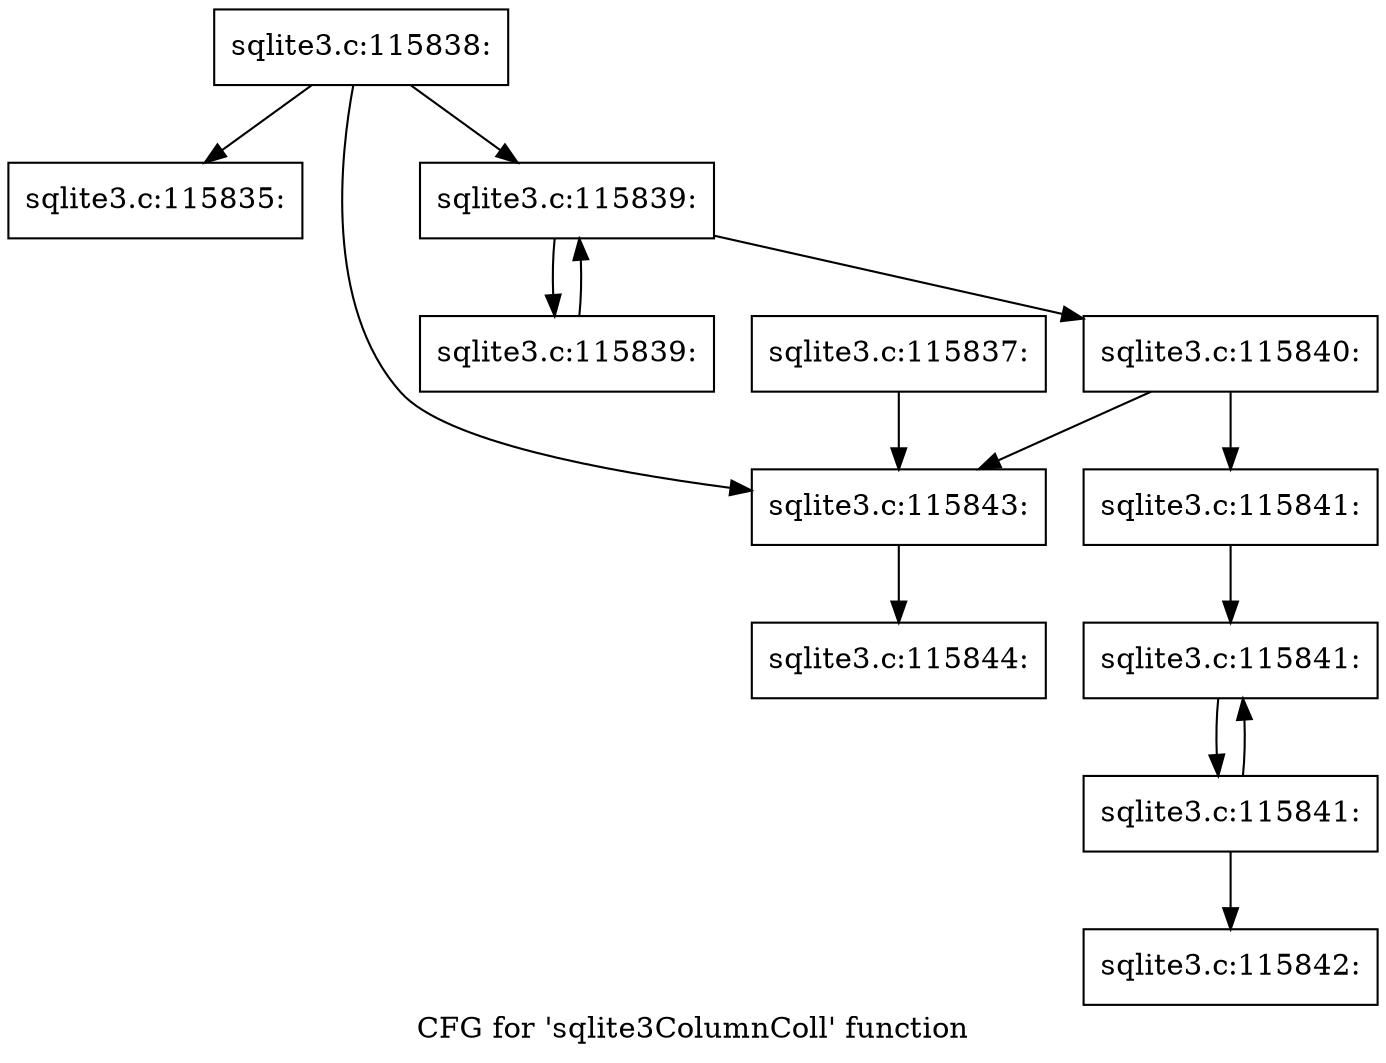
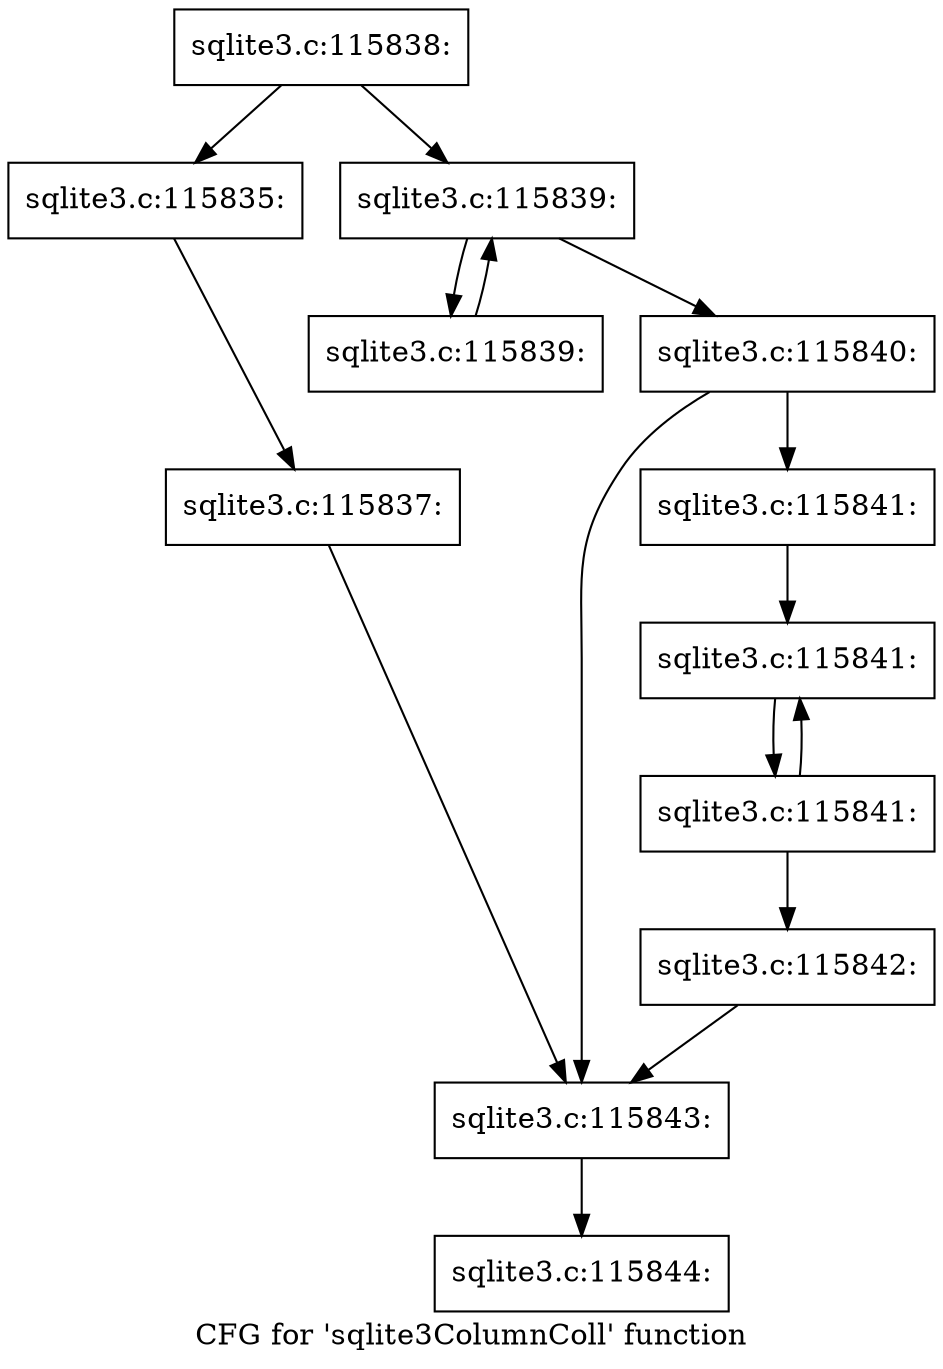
edge "sqlite3.c:115835:" -> "sqlite3.c:115837:": added
edge "sqlite3.c:115838:" -> "sqlite3.c:115843:": now "sqlite3.c:115842:" -> "sqlite3.c:115843:"
